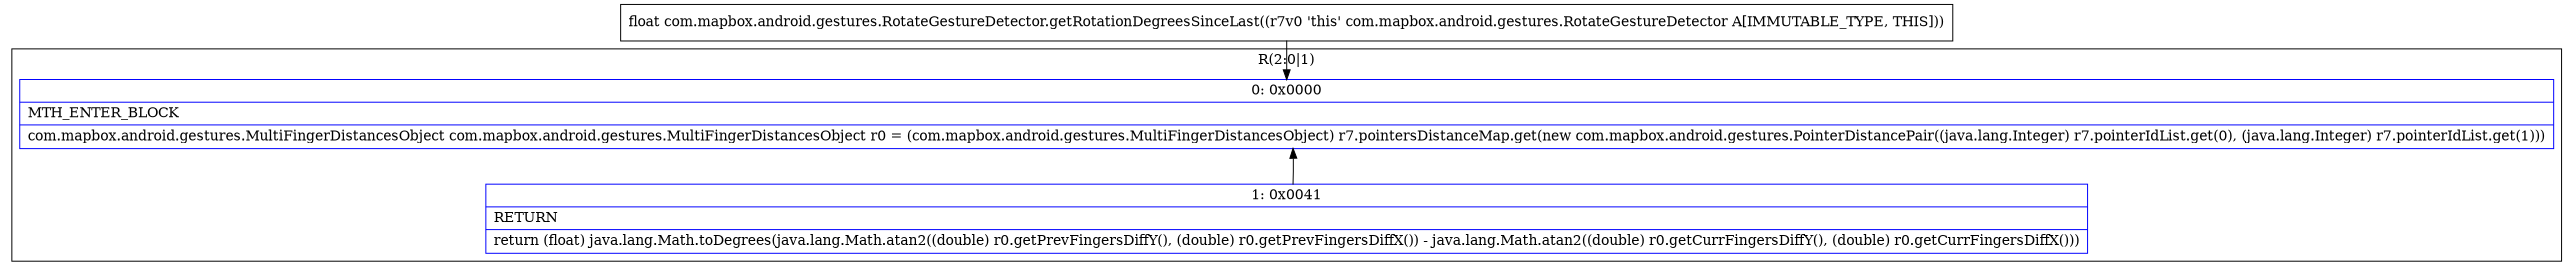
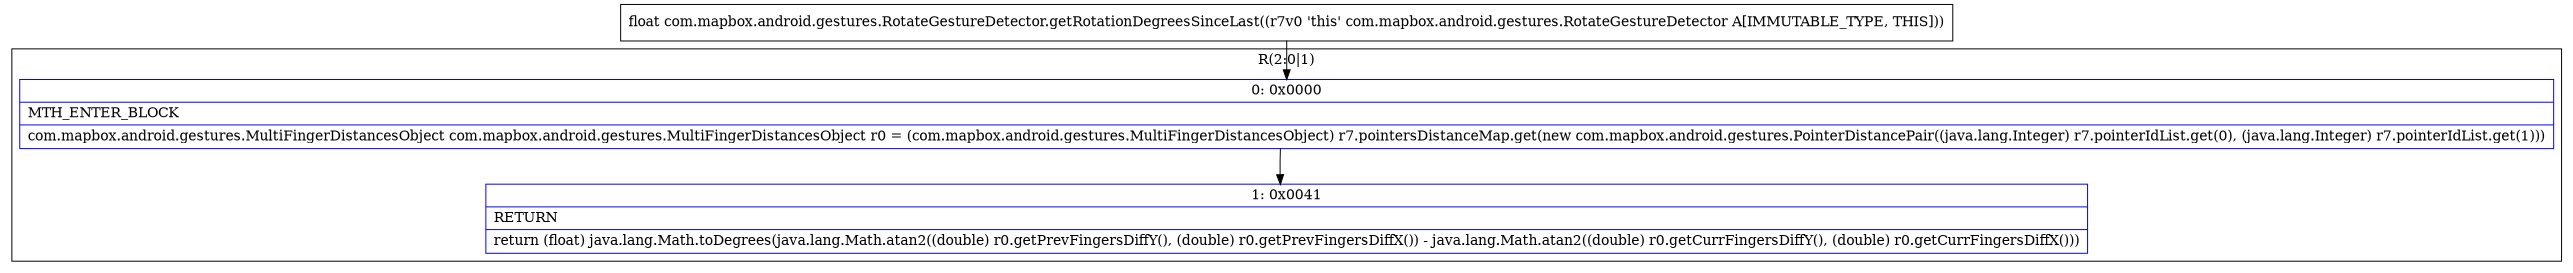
edge "1: 0x0041" -> "0: 0x0000": reversed
